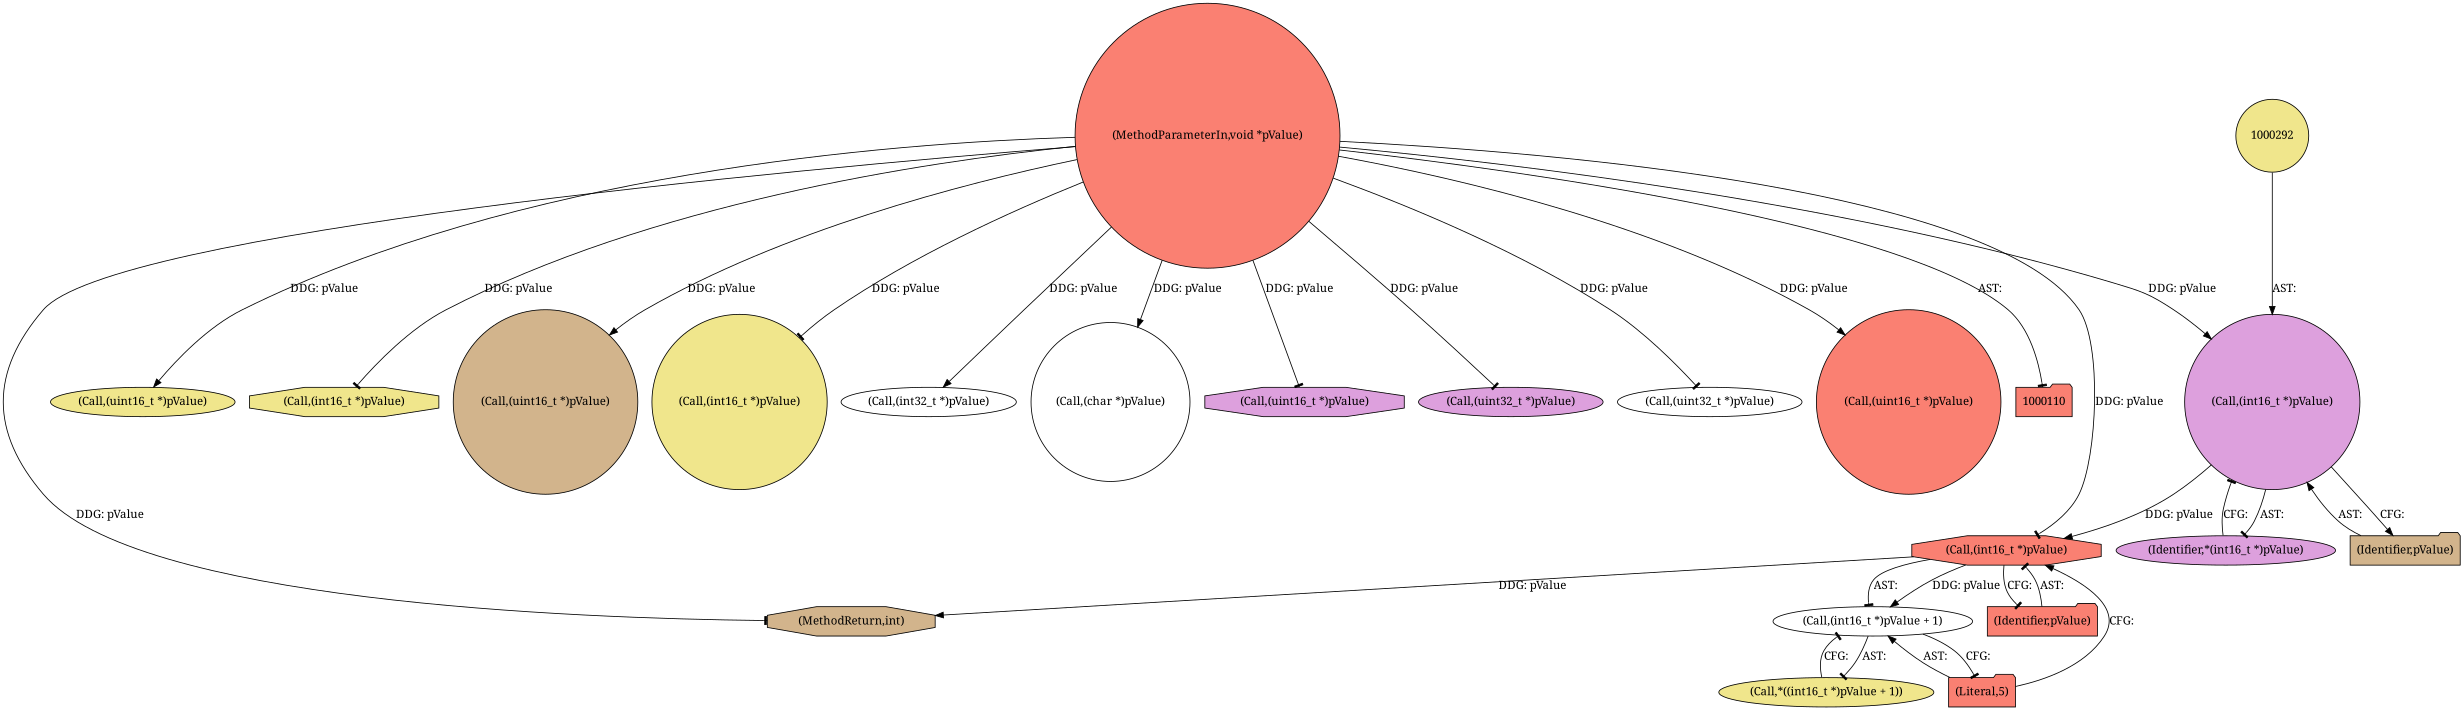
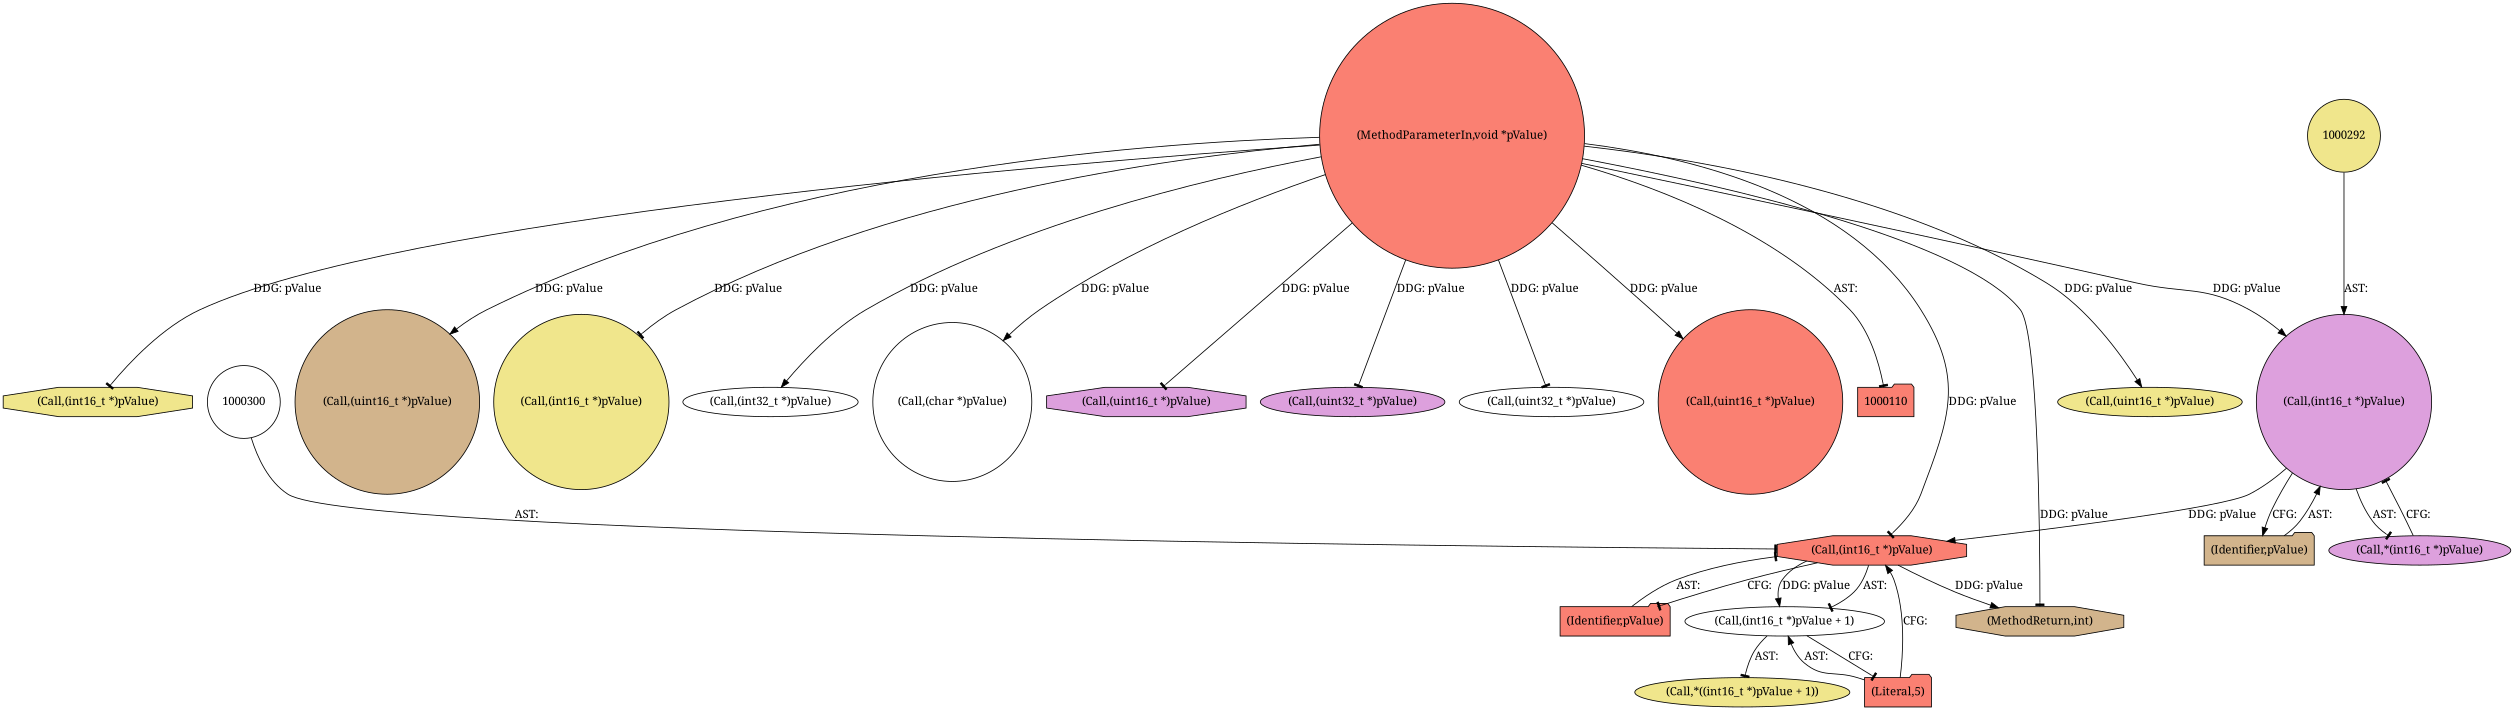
node "1000300": added
node "(Identifier,*(int16_t *)pValue)": label "(Identifier,*(int16_t *)pValue)" -> "(Call,*(int16_t *)pValue)"
edge "(Call,*((int16_t *)pValue + 1))" -> "(Call,(int16_t *)pValue + 1)": removed, label "CFG:"
